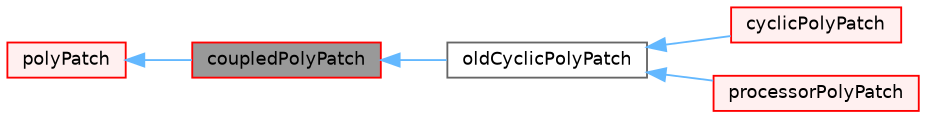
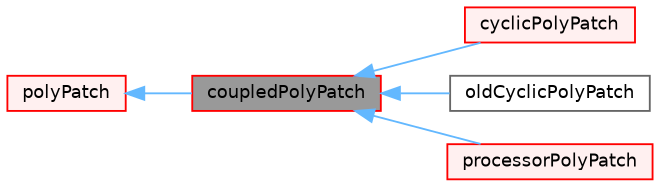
edge "cyclicPolyPatch" -> "oldCyclicPolyPatch": now "cyclicPolyPatch" -> "coupledPolyPatch"
edge "processorPolyPatch" -> "oldCyclicPolyPatch": now "processorPolyPatch" -> "coupledPolyPatch"
